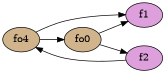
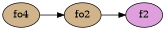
node "f1": removed
node "fo0": label "fo0" -> "fo2"
edge "f2" -> "fo4": removed
